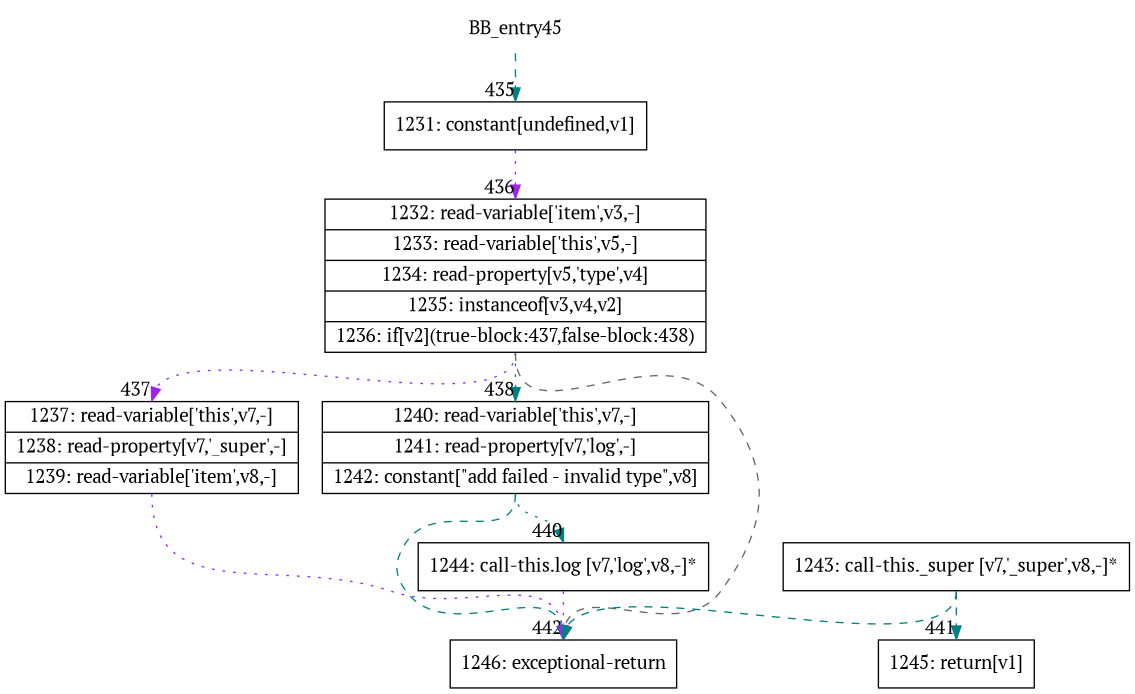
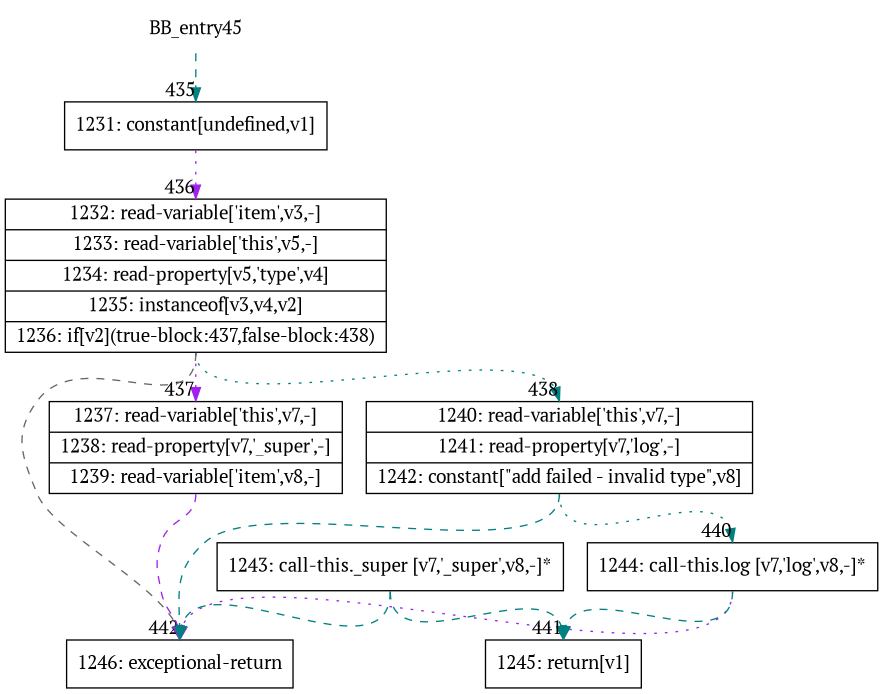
edge "1237: read-variable['this',v7,-]" -> "1246: exceptional-return": style dotted -> dashed
edge "1244: call-this.log [v7,'log',v8,-]*" -> "1245: return[v1]": added
